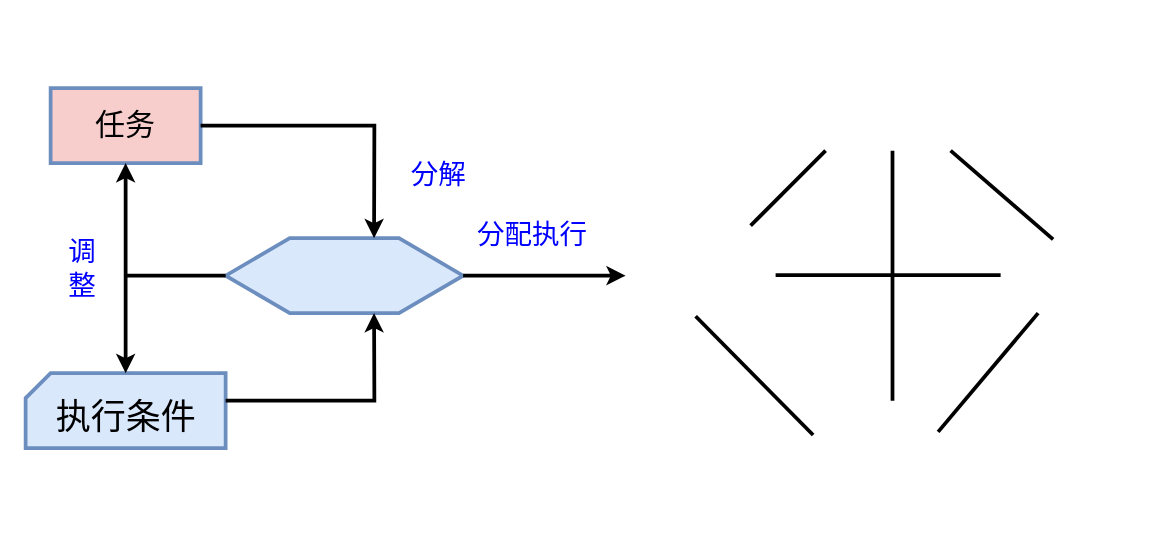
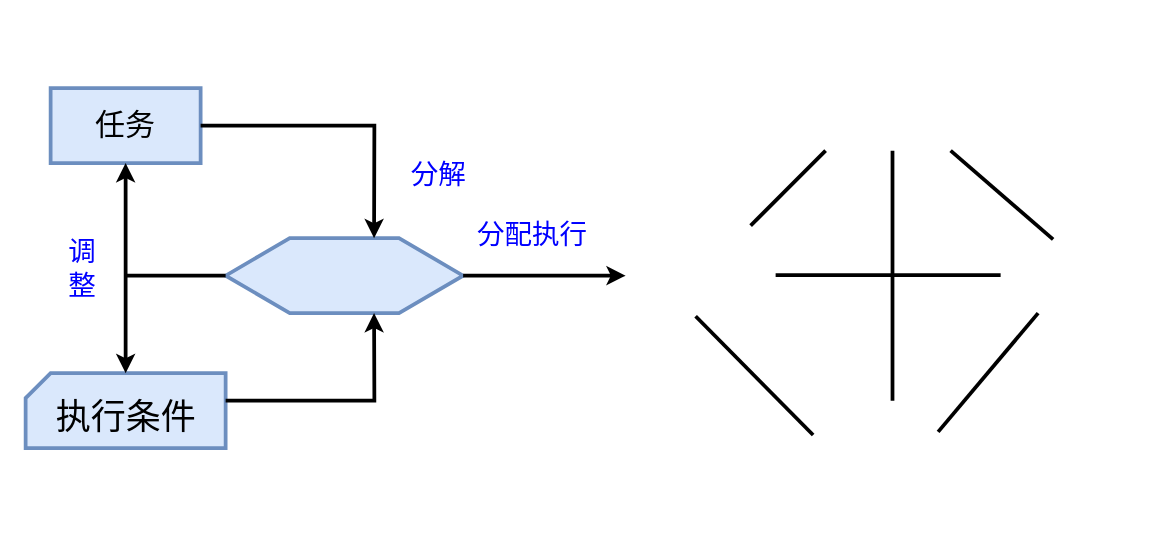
node "任务": fillcolor #f8cecc -> #dae8fc
